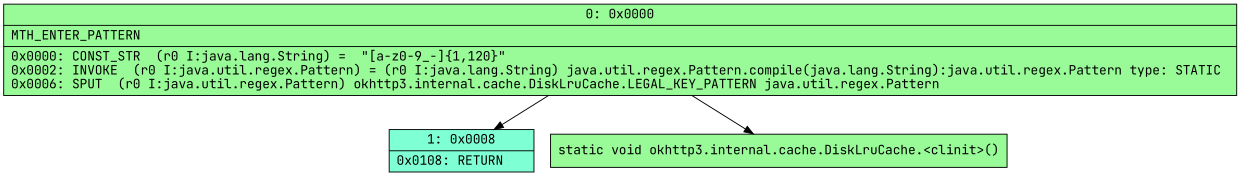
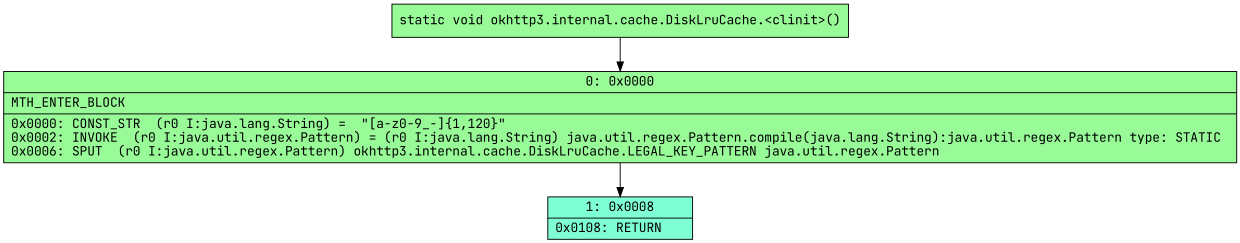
node "0: 0x0000": text "MTH_ENTER_PATTERN" -> "MTH_ENTER_BLOCK"
edge "0: 0x0000" -> "static void okhttp3.internal.cache.DiskLruCache.<clinit>()": reversed
